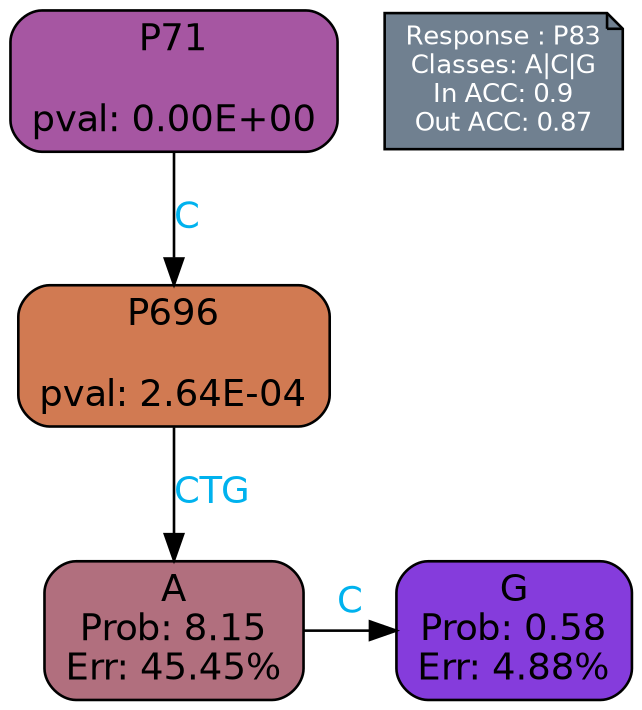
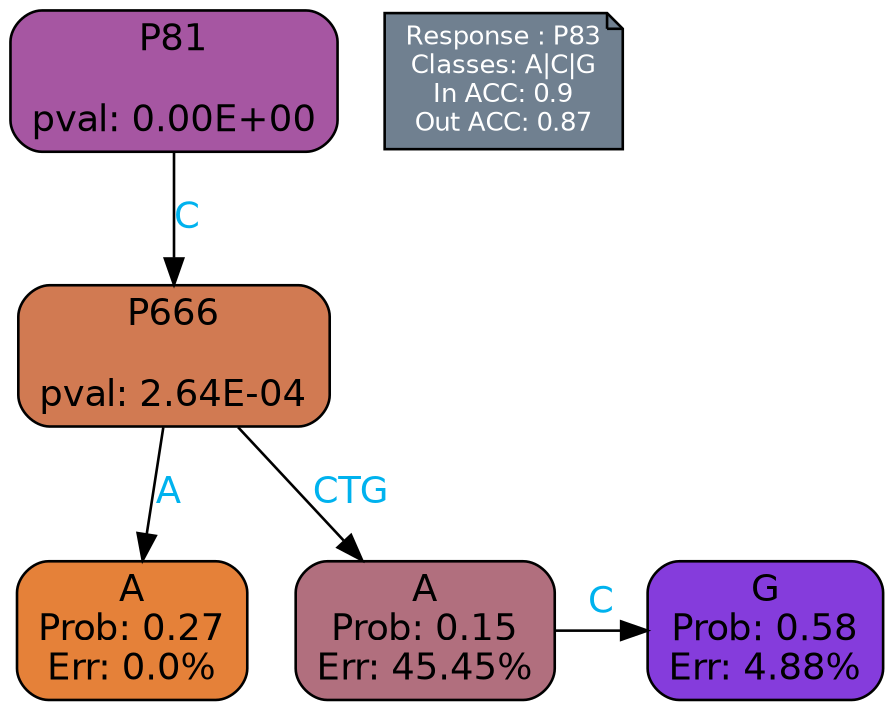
node "P71 pval: 0.00E+00": label "P71 pval: 0.00E+00" -> "P81 pval: 0.00E+00"
node "P696 pval: 2.64E-04": label "P696 pval: 2.64E-04" -> "P666 pval: 2.64E-04"
node "A Prob: 0.27 Err: 0.0%": added
node "A Prob: 8.15 Err: 45.45%": label "A Prob: 8.15 Err: 45.45%" -> "A Prob: 0.15 Err: 45.45%"
